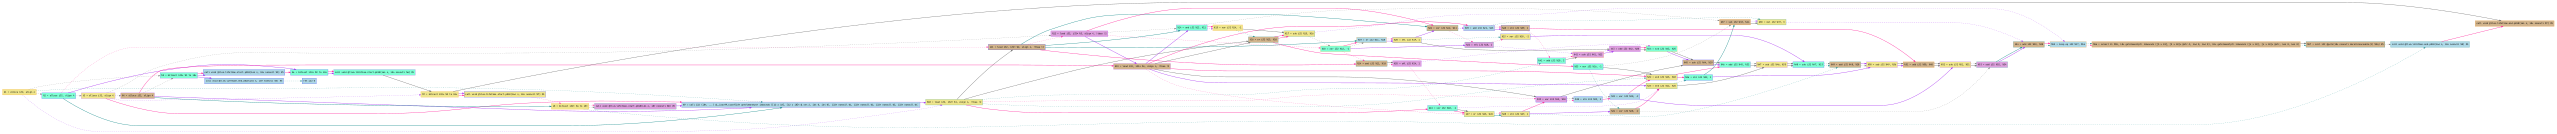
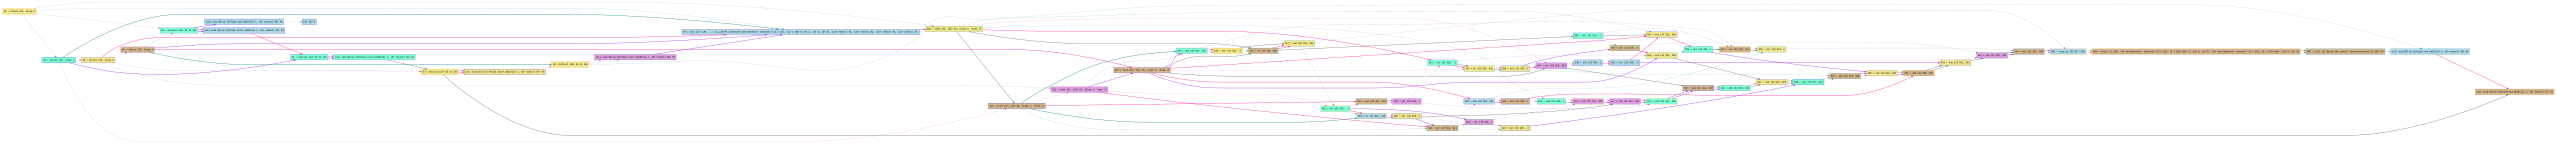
edge "%11 = load i32, i32* %2, align 4, !tbaa !2" -> "%21 = xor i32 %12, %11": style bold -> dashed
edge "%16 = or i32 %13, %10" -> "%33 = xor i32 %16, -1": color deeppink -> gray40
edge "%32 = and i32 %13, %10" -> "%46 = add i32 %45, %32": removed
